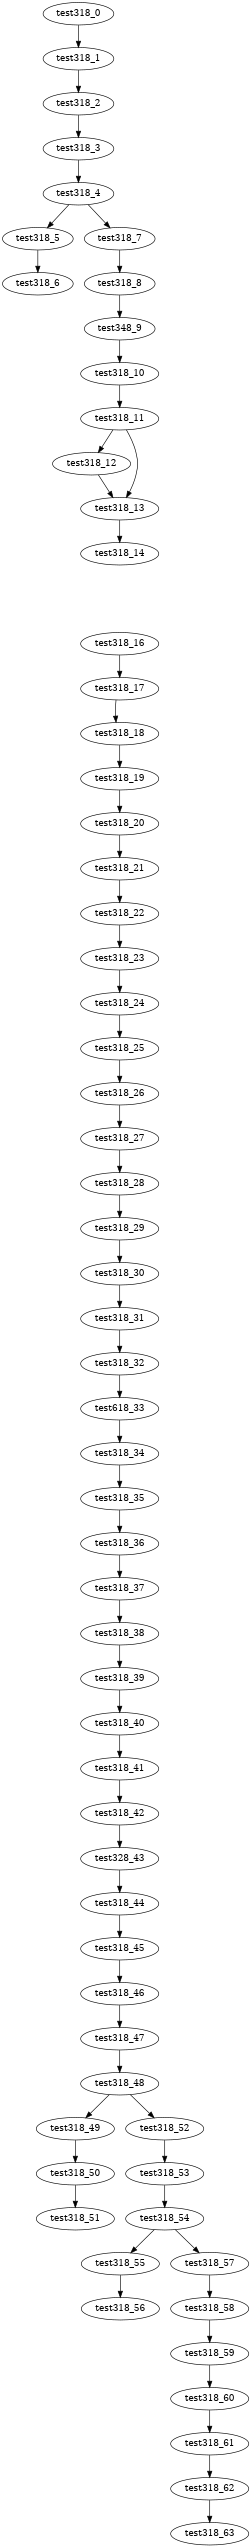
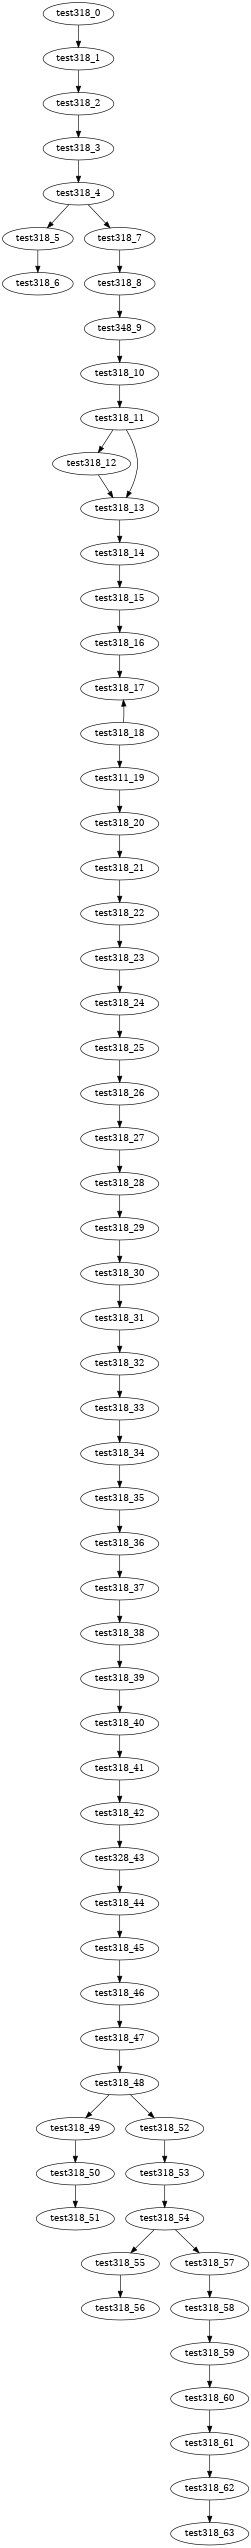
node "test318_15": added
edge "test318_17" -> "test318_18": reversed
node "test318_19": label "test318_19" -> "test311_19"
node "test618_33": label "test618_33" -> "test318_33"
